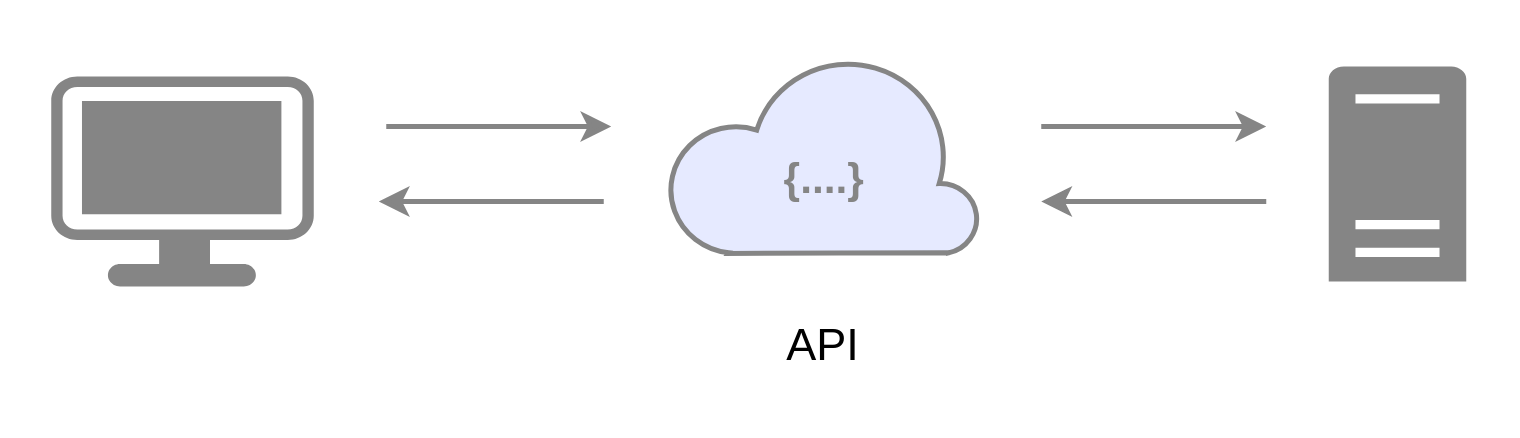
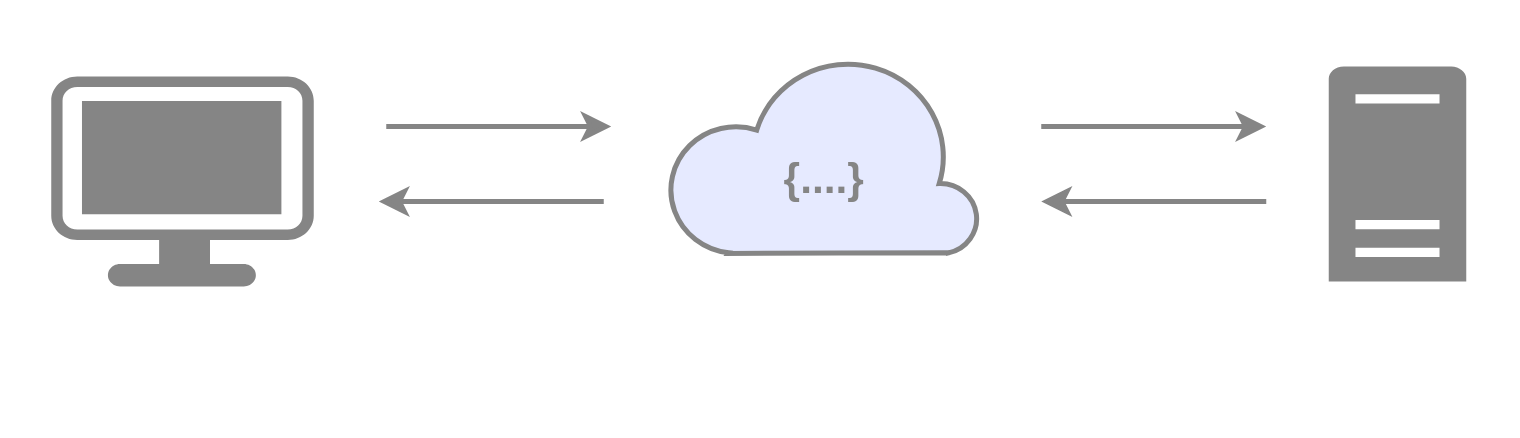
node "API": removed
